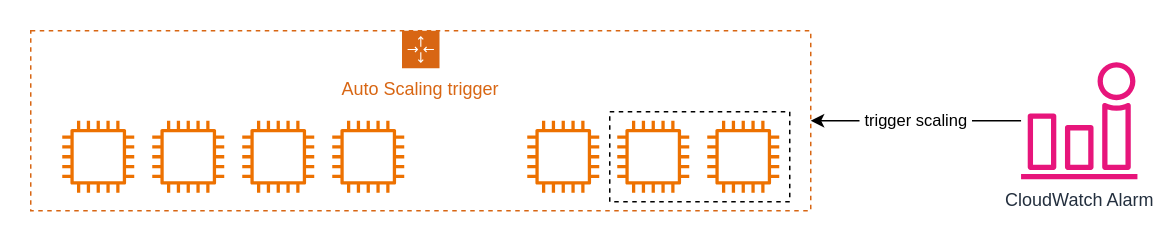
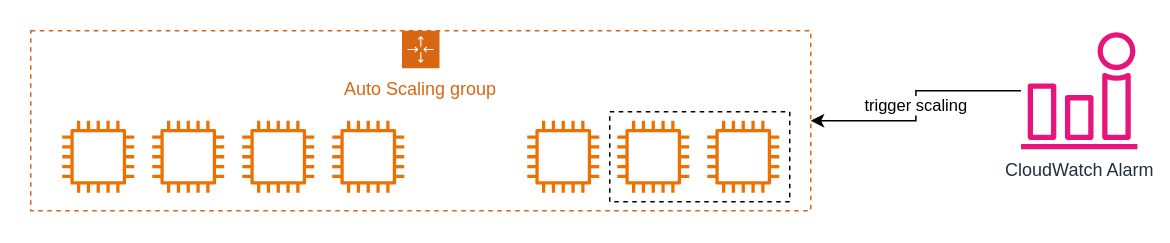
node "Auto Scaling trigger": label "Auto Scaling trigger" -> "Auto Scaling group"
node "CloudWatch Alarm": moved (1079, 121) -> (1079, 91)
